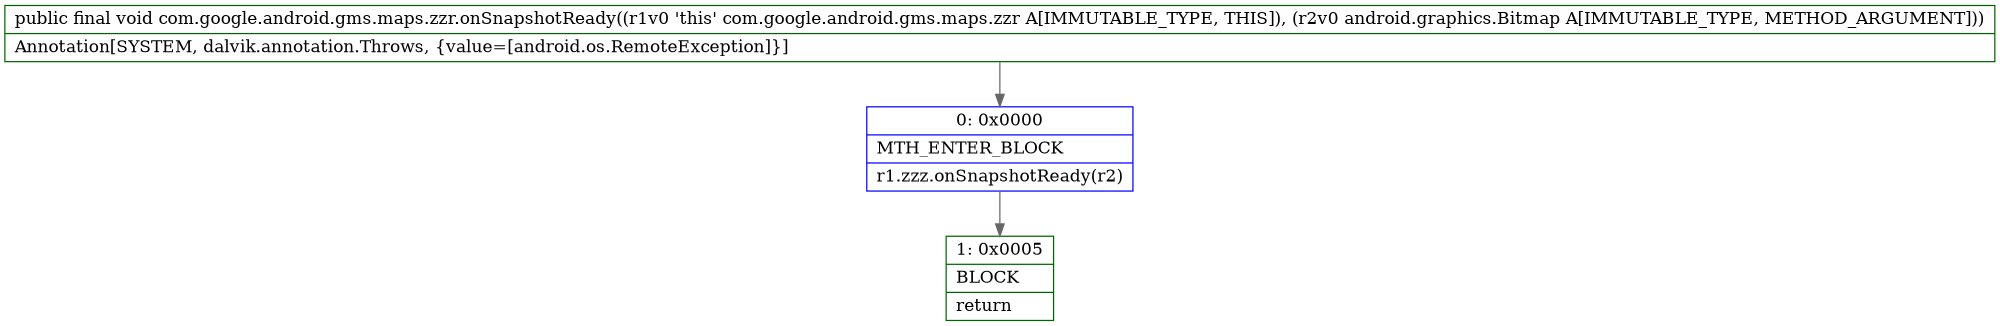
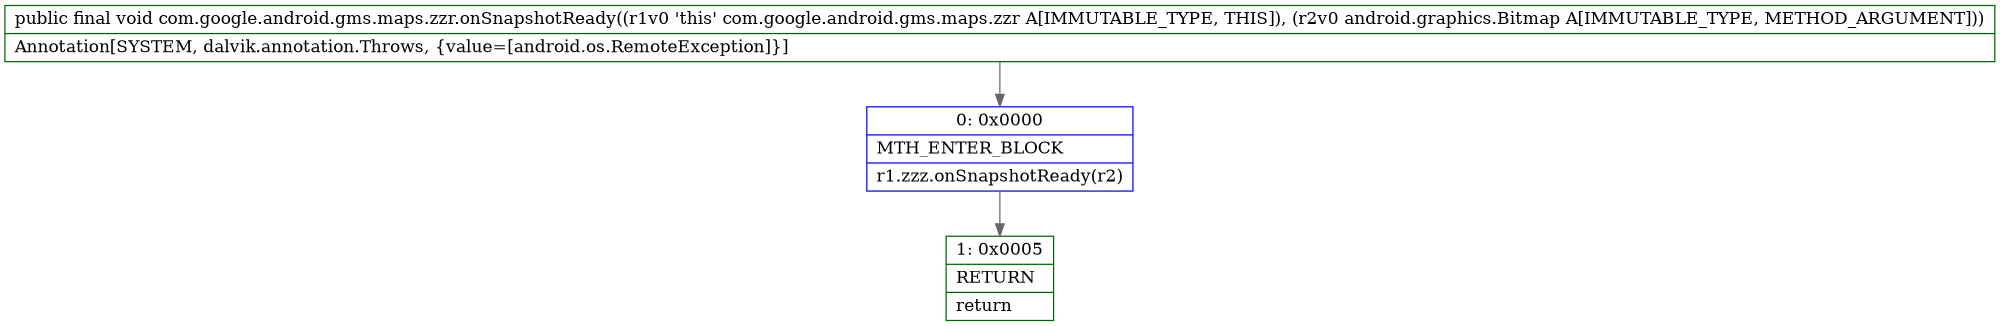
node "1: 0x0005": text "BLOCK" -> "RETURN"
